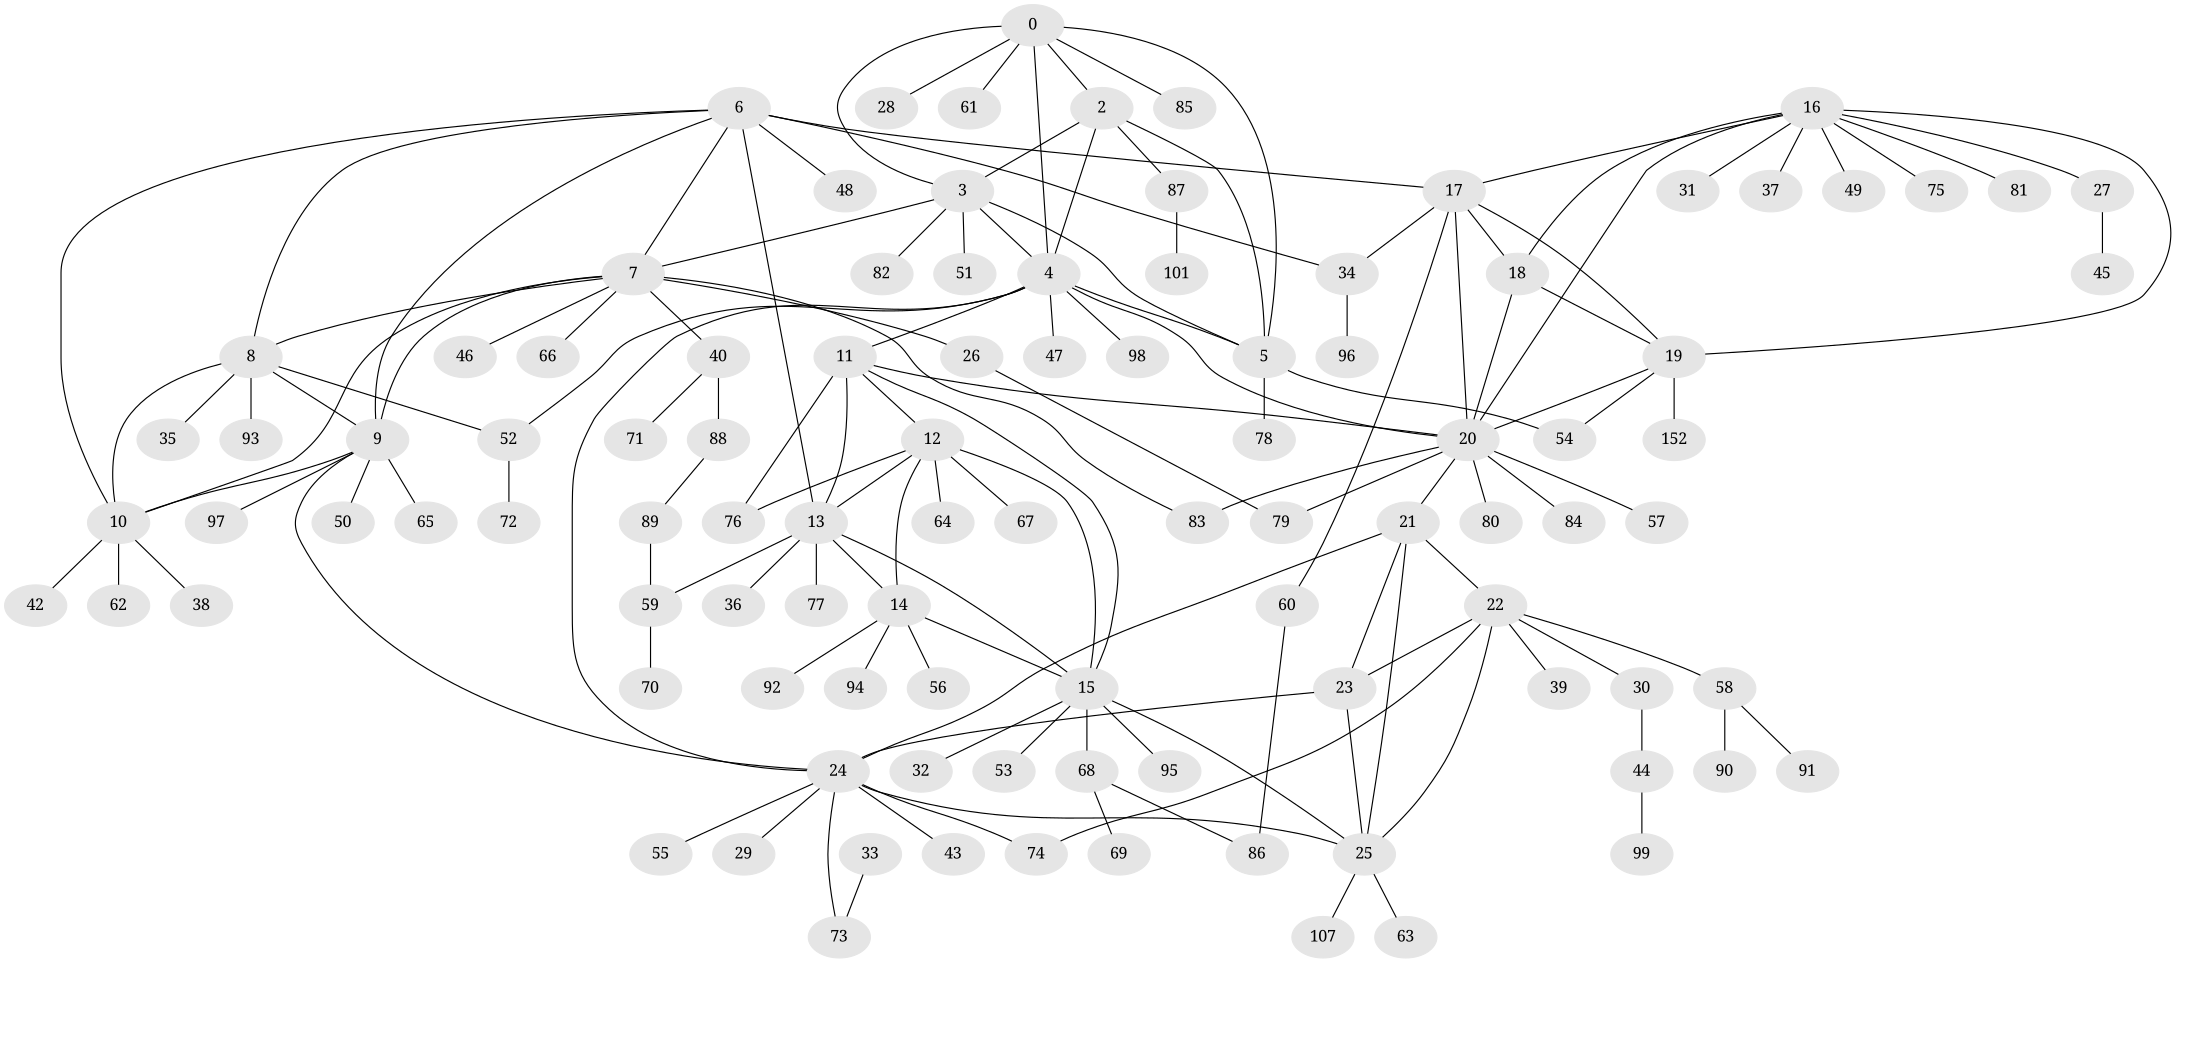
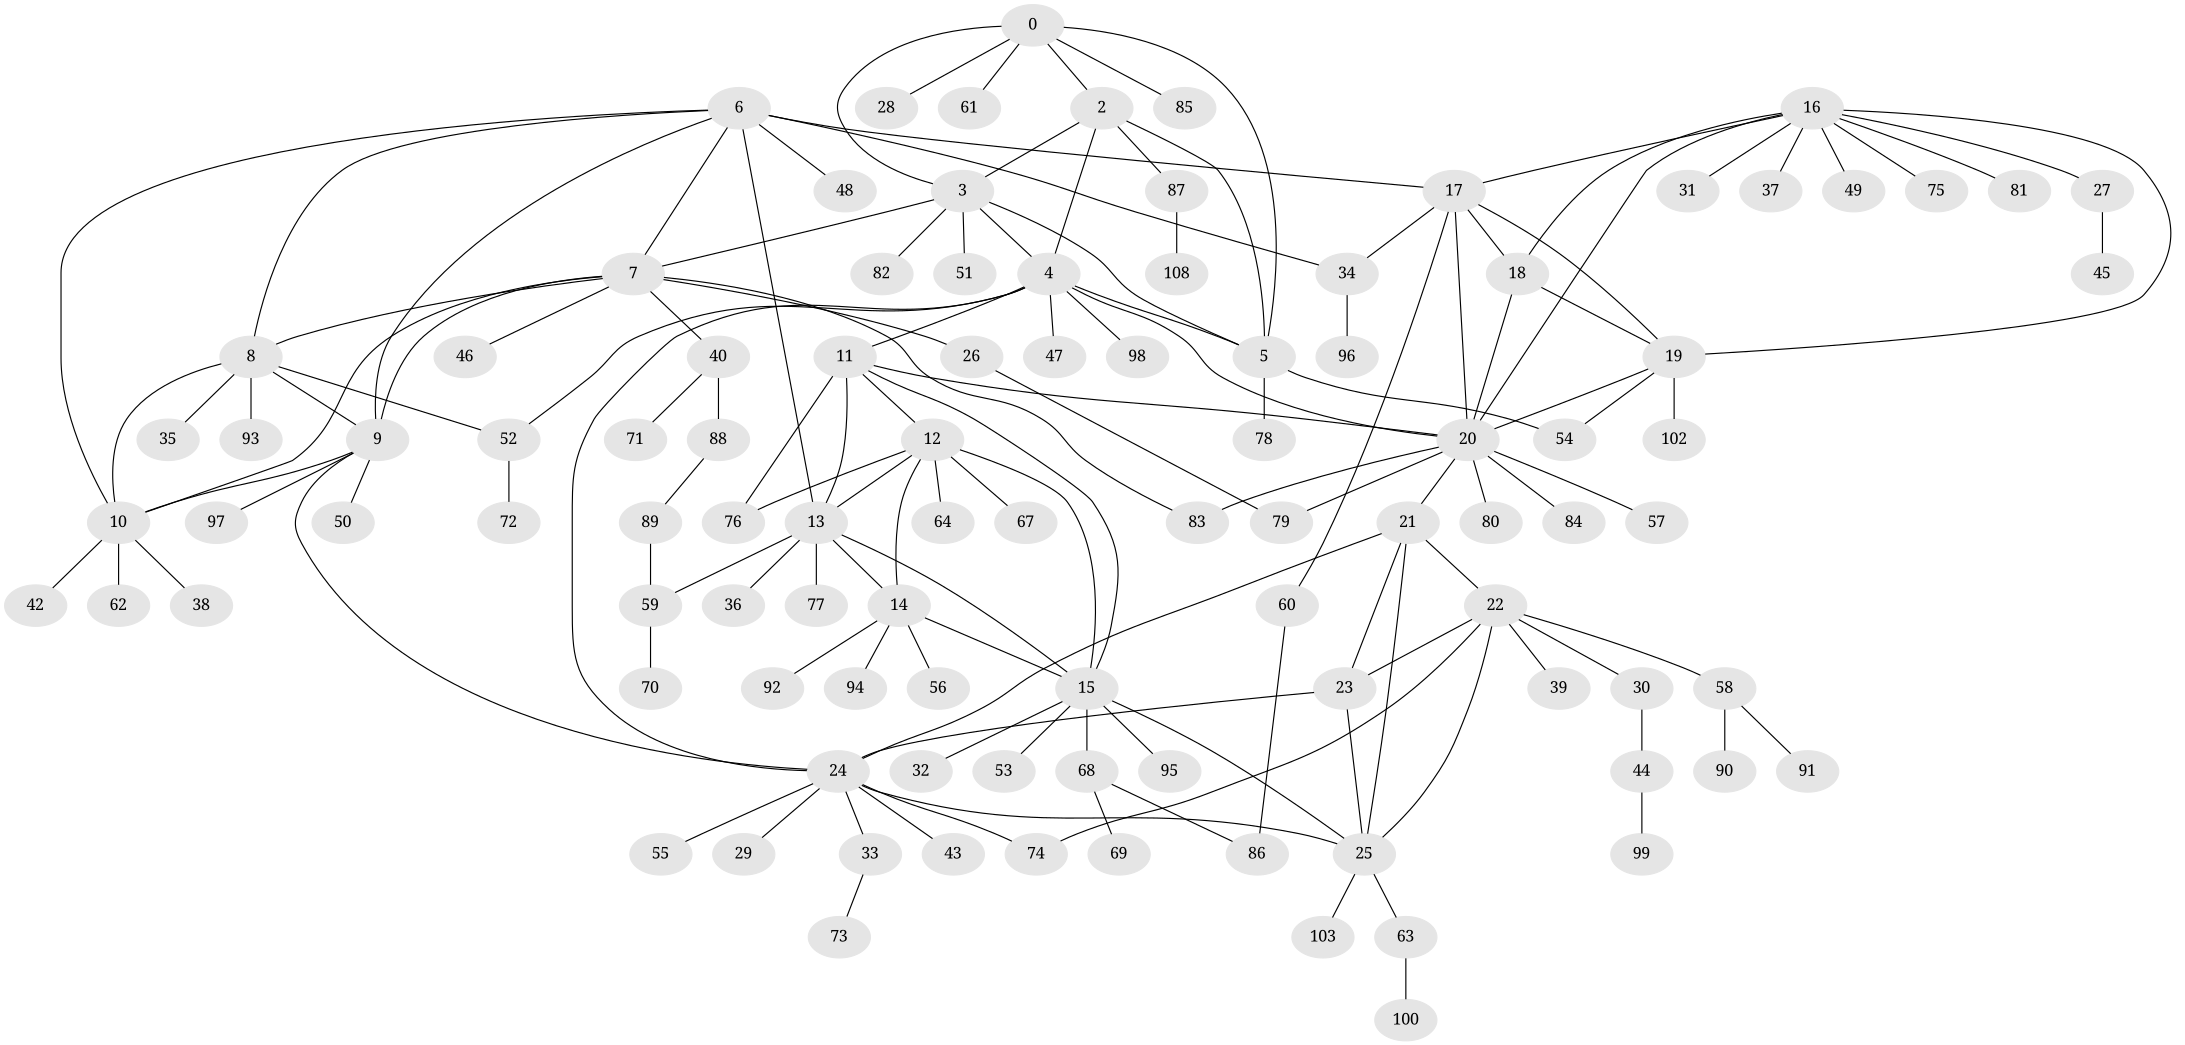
edge "0" -- "4": removed
node "101": label "101" -> "108"
node "66": removed
node "152": label "152" -> "102"
node "65": removed
edge "24" -- "73": now "24" -- "33"
node "107": label "107" -> "103"
node "100": added
